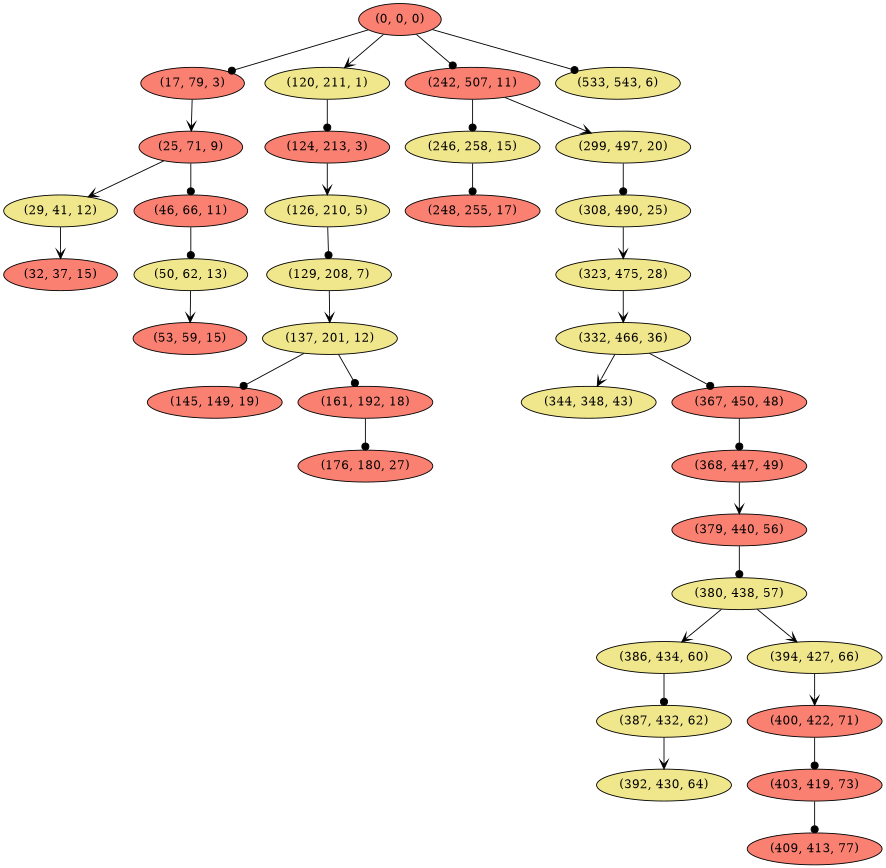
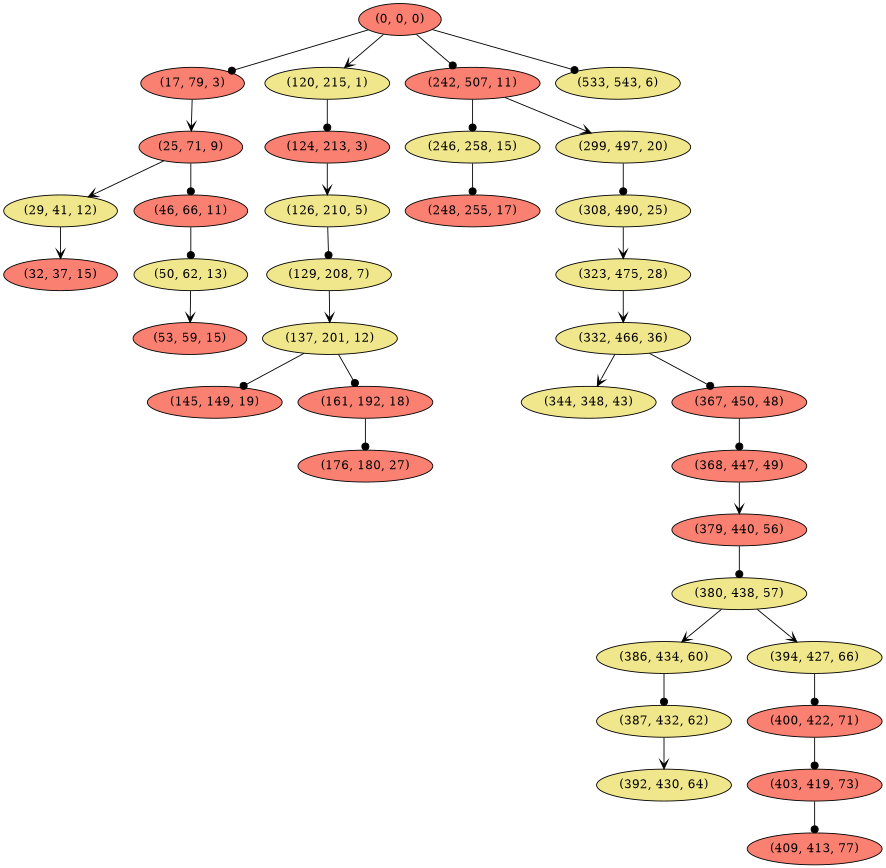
node "(120, 211, 1)": label "(120, 211, 1)" -> "(120, 215, 1)"
edge "(394, 427, 66)" -> "(400, 422, 71)": arrowhead vee -> dot
